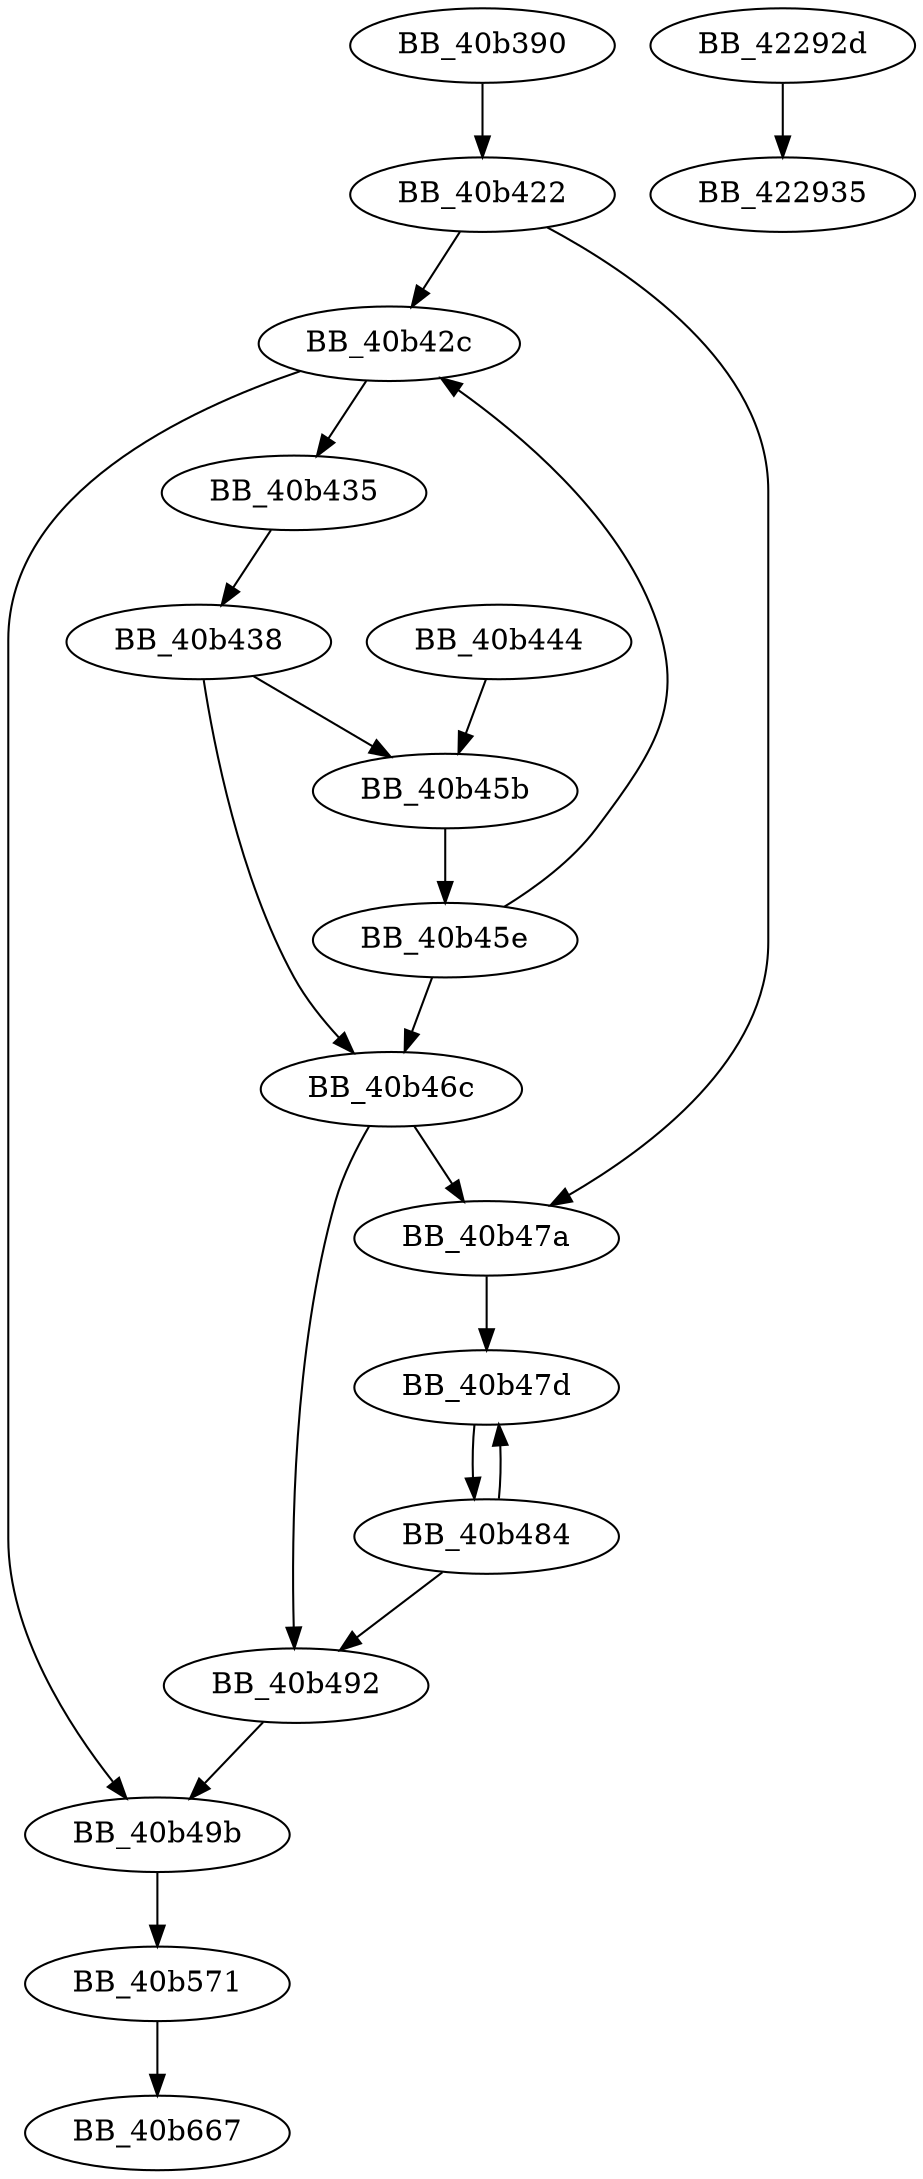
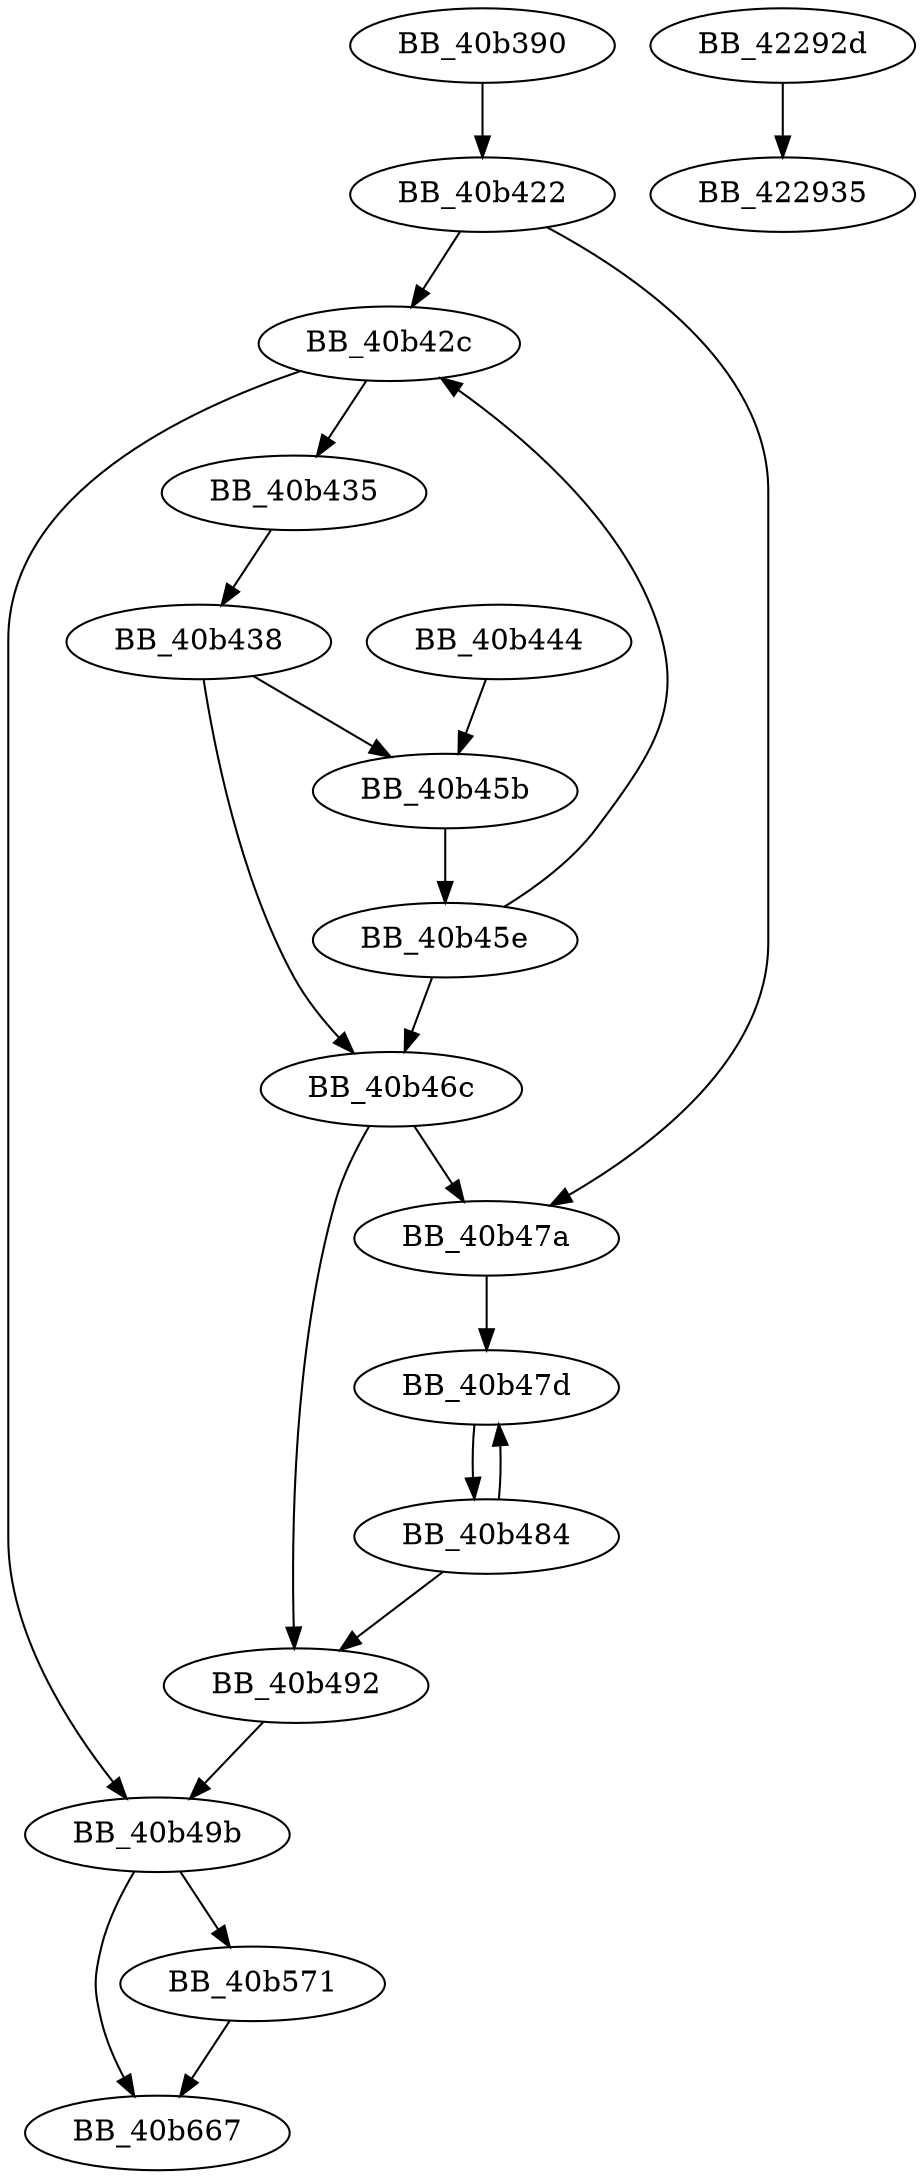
edge "BB_40b49b" -> "BB_40b667": added
